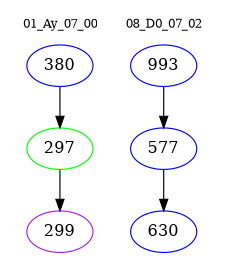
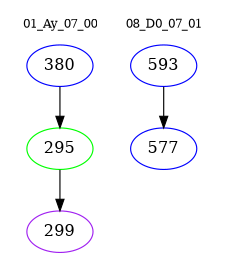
cluster "08_D0_07_02": label "08_D0_07_02" -> "08_D0_07_01"
node "993": label "993" -> "593"
node "297": label "297" -> "295"
node "630": removed
